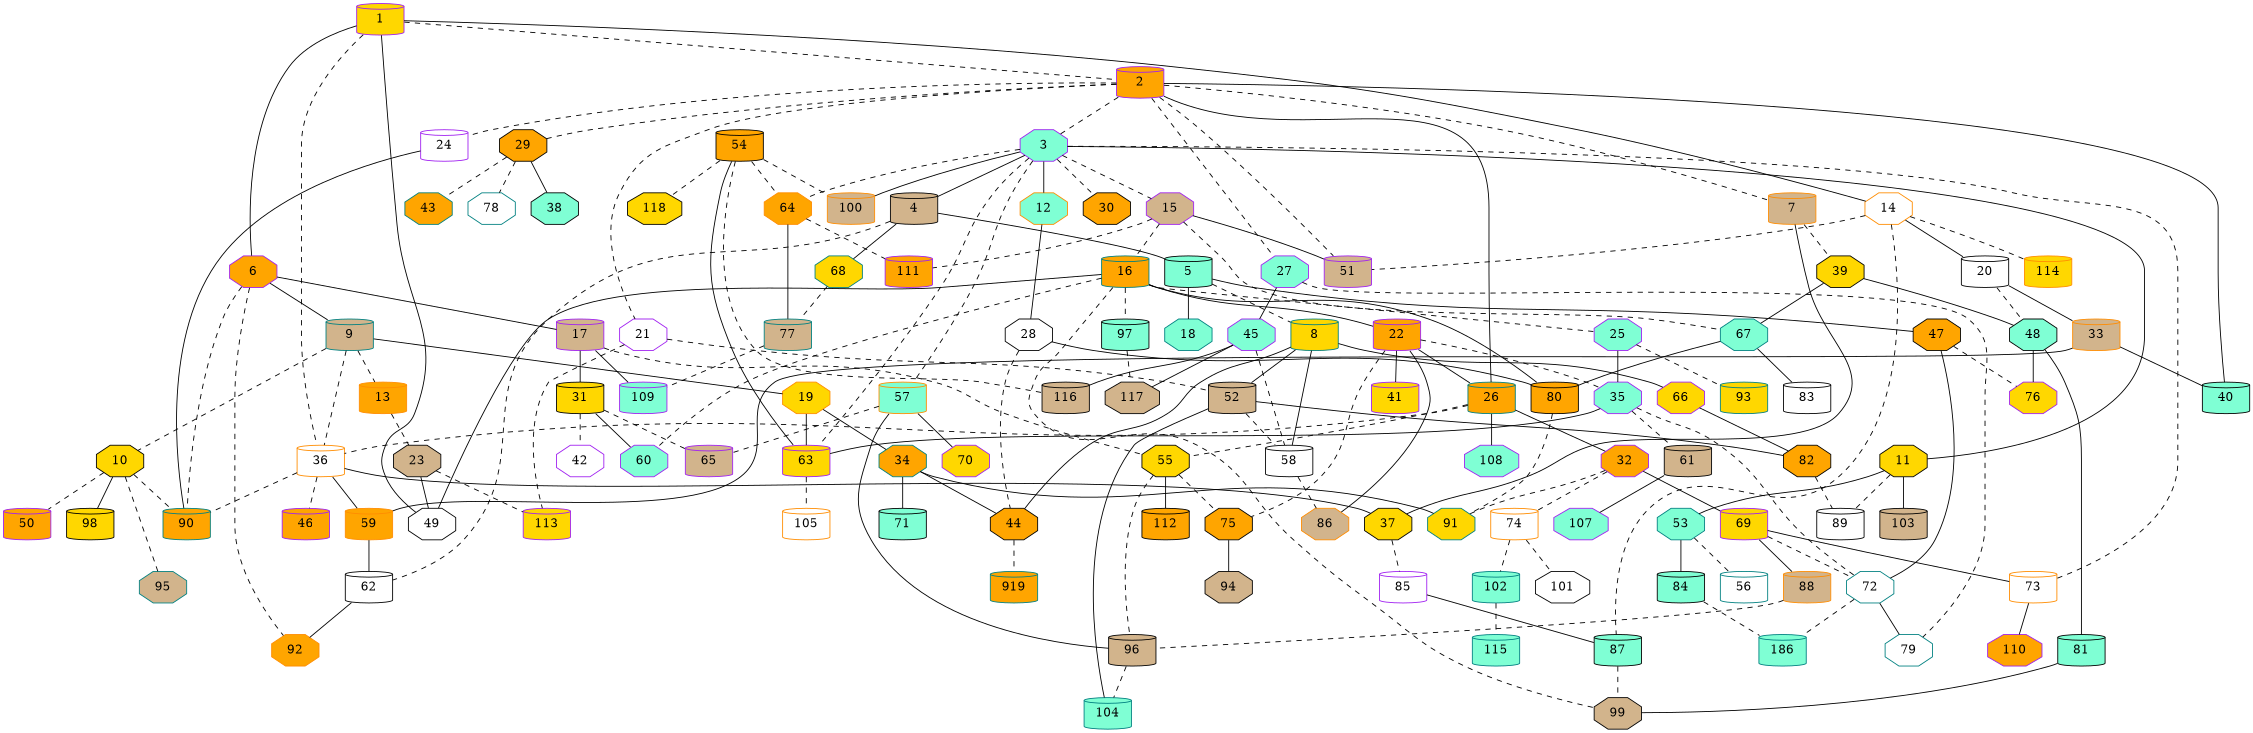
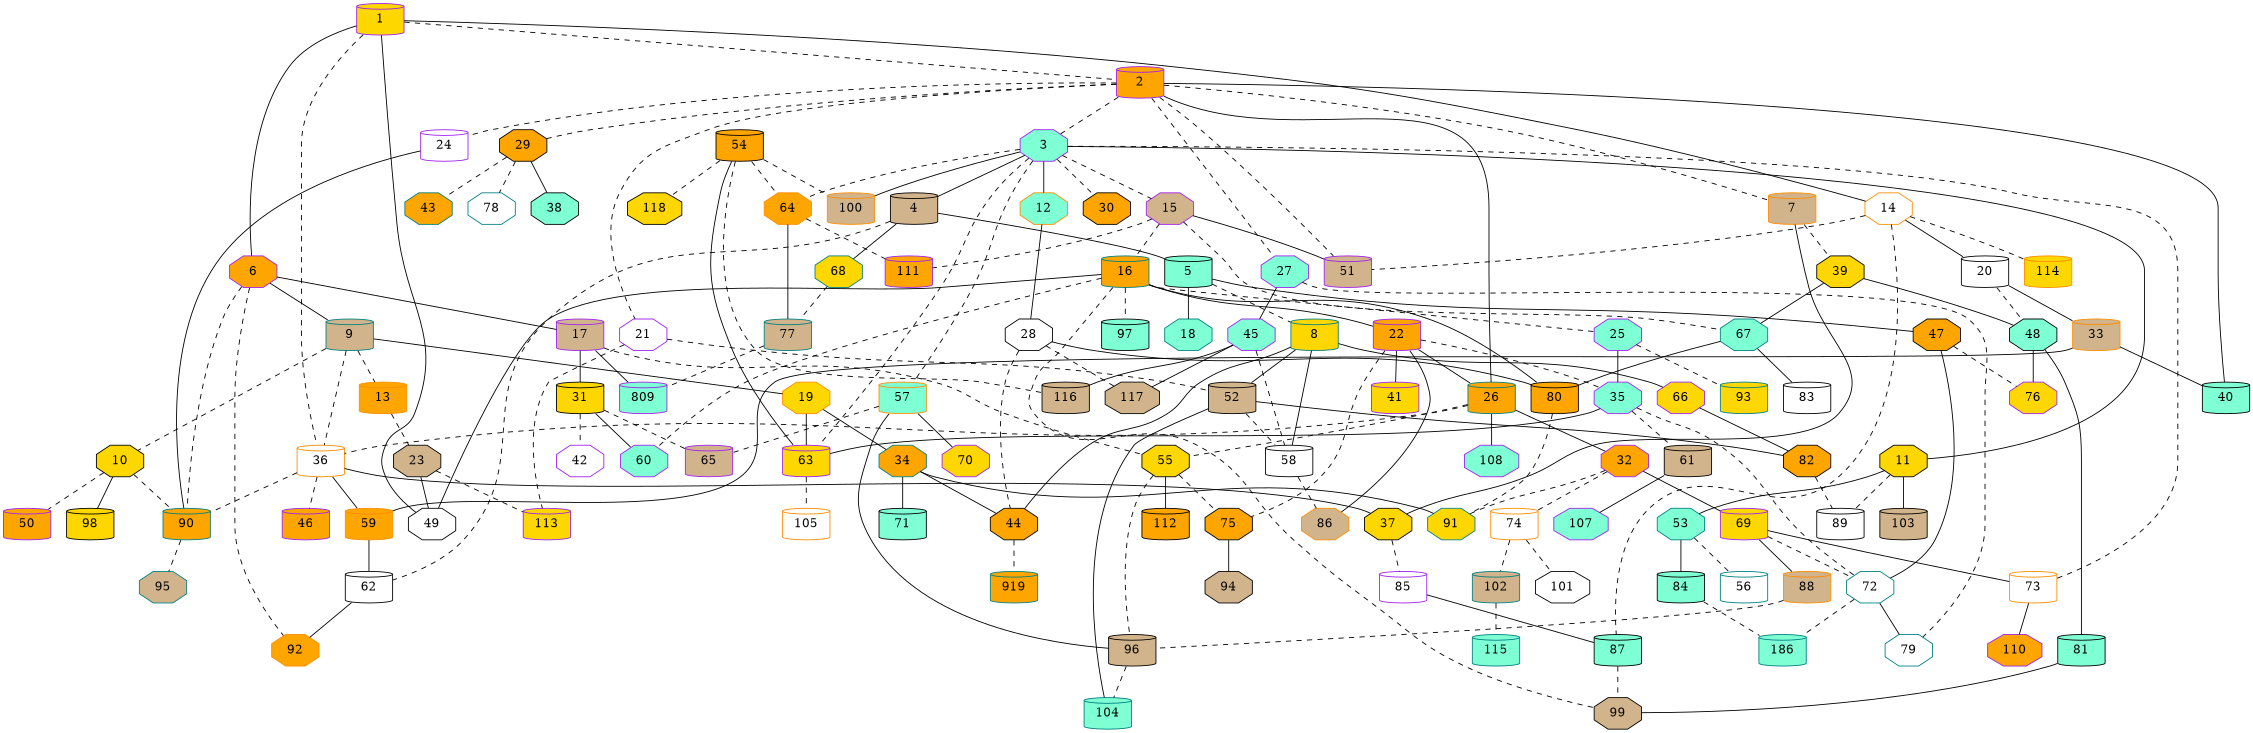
edge "97" -- "117": now "28" -- "117"
node "109": label "109" -> "809"
edge "10" -- "95": now "90" -- "95"
node "102": fillcolor aquamarine -> tan
